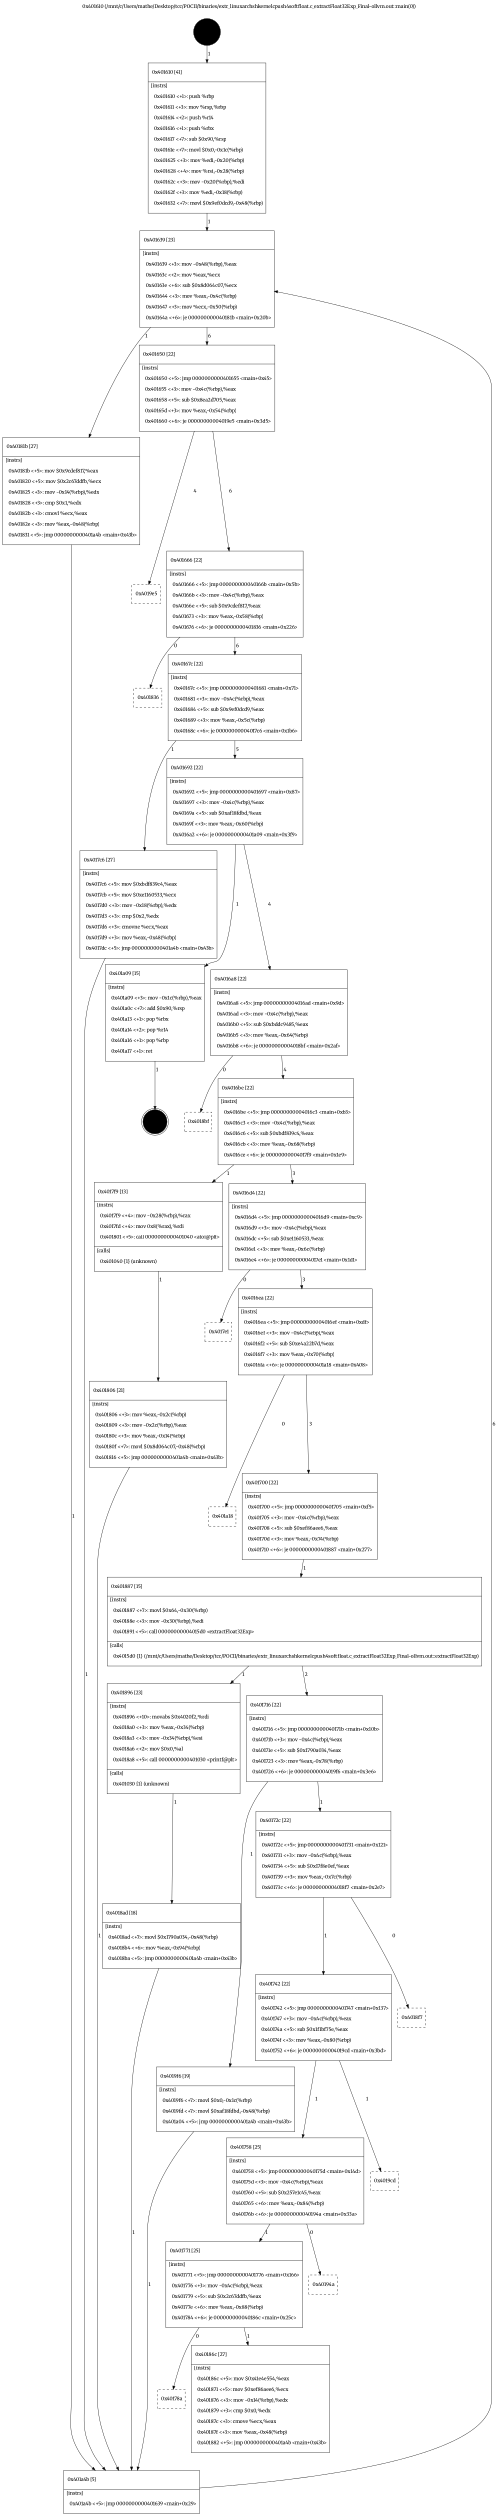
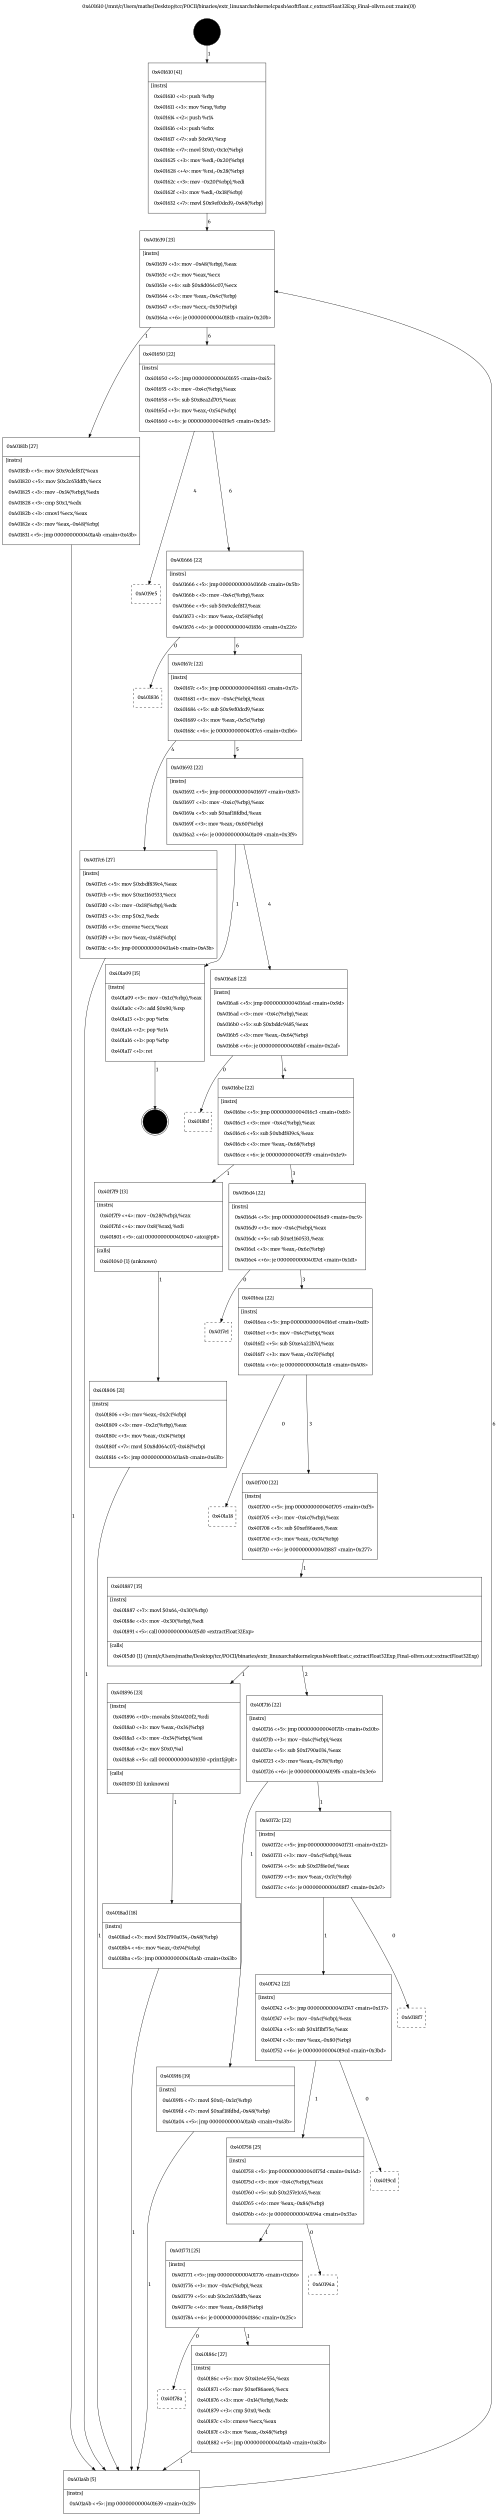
edge "0x401610 [41]" -> "0x401639 [23]": label " 1" -> " 6"
edge "0x40167c [22]" -> "0x4017c6 [27]": label " 1" -> " 4"
edge "0x401742 [22]" -> "0x4019cd": label " 1" -> " 0"
edge "0x40186c [27]" -> "0x401a4b [5]": added, label "1"
